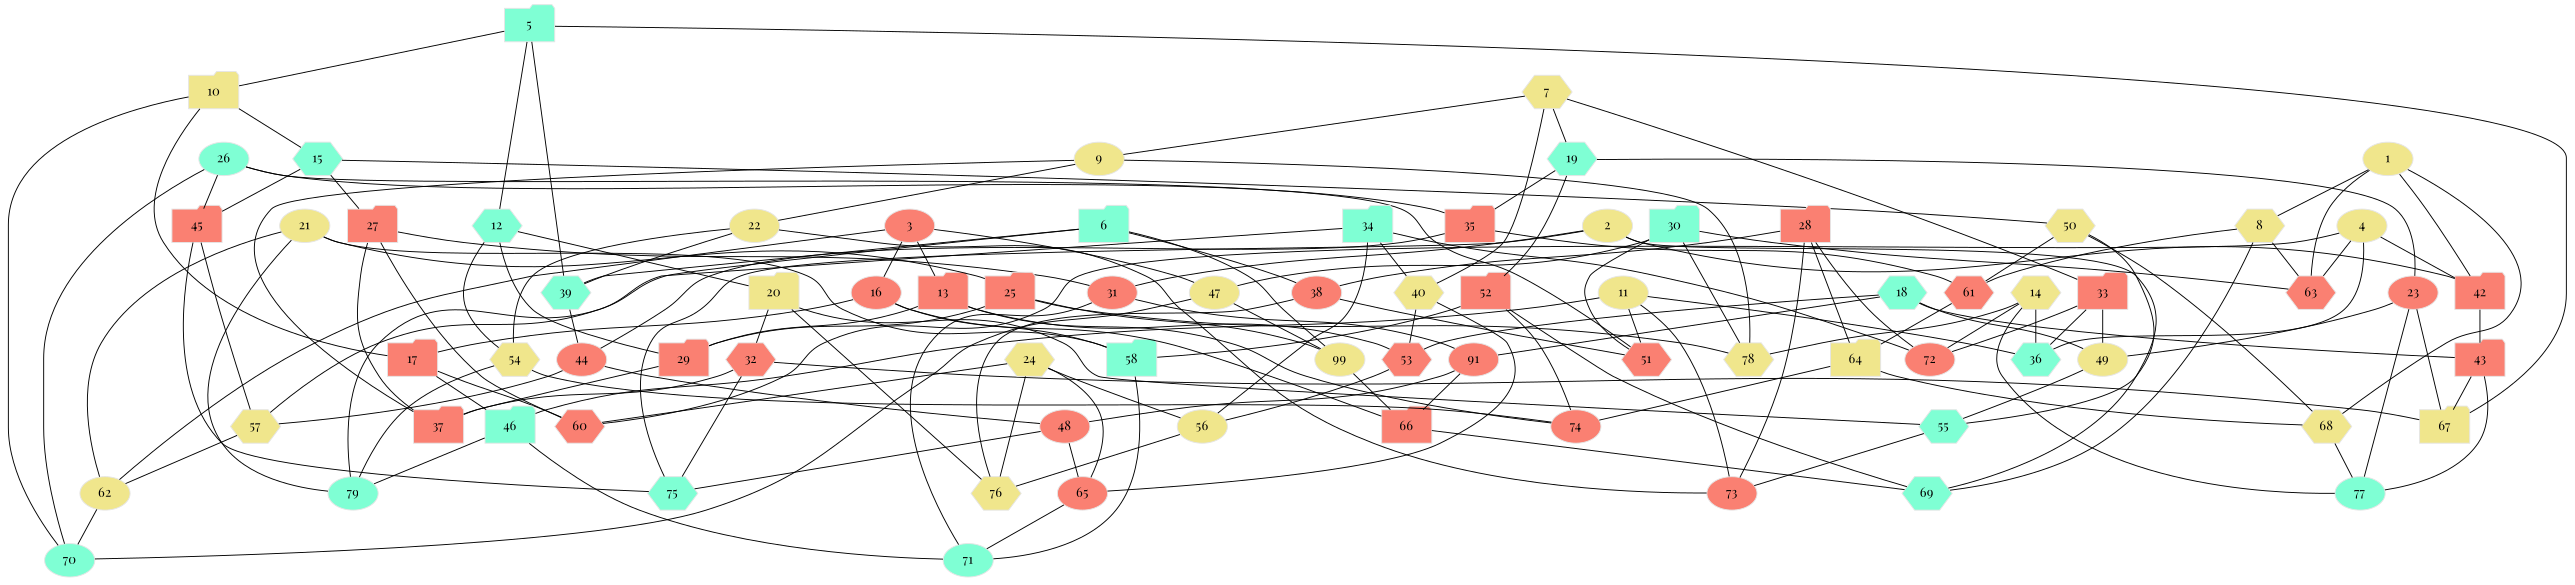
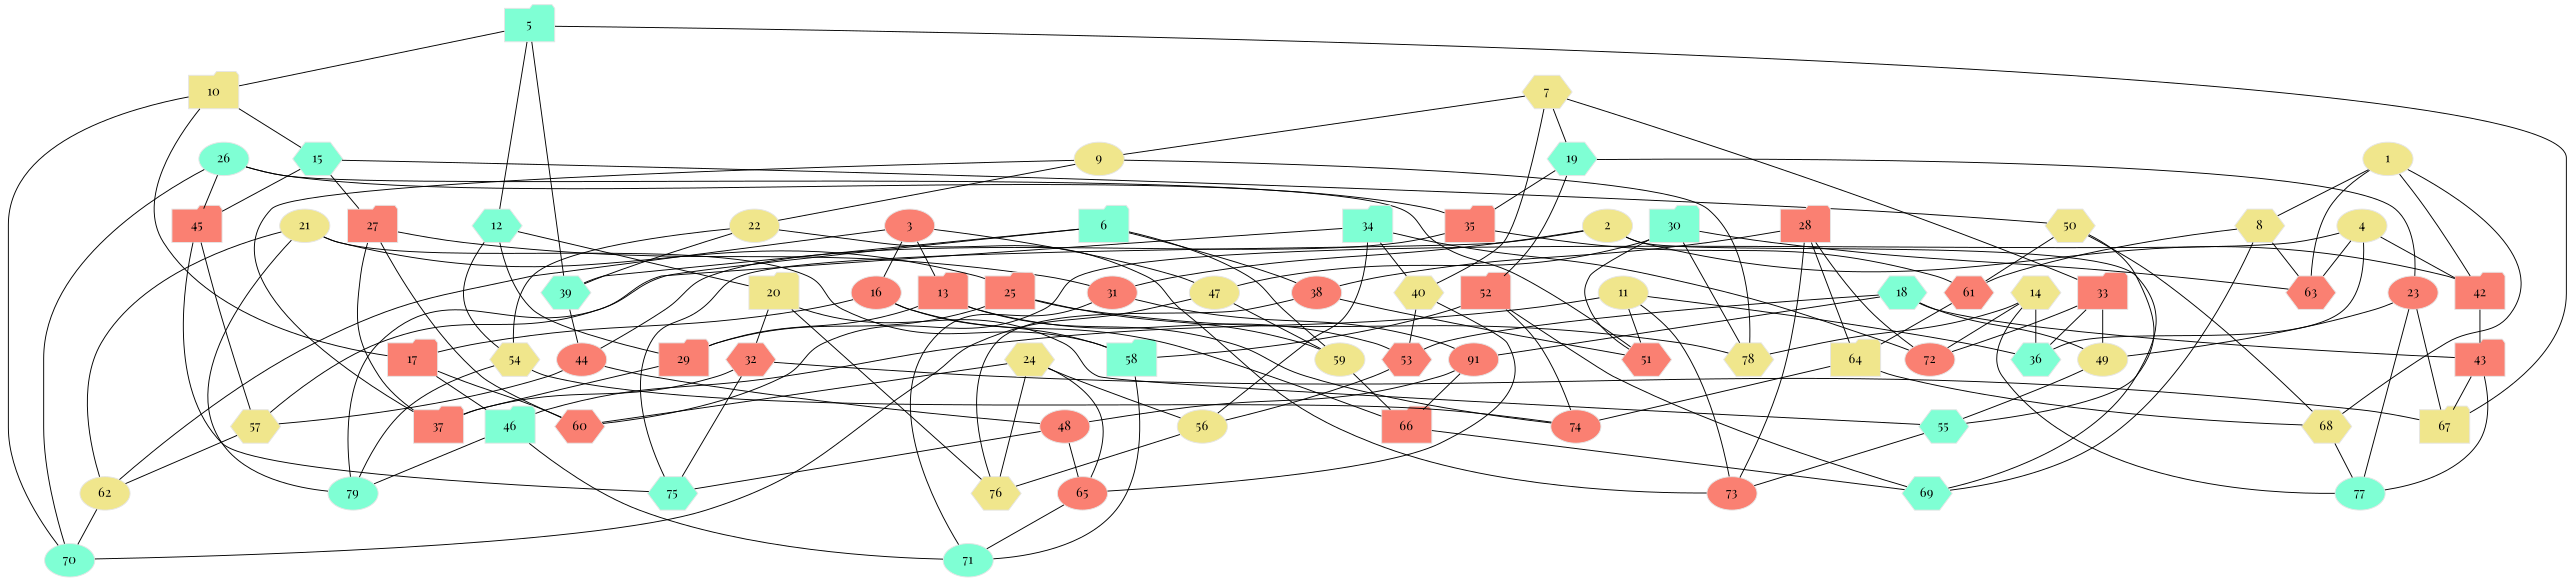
node "99": label "99" -> "59"
